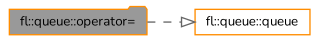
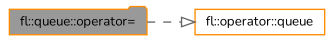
node "fl::queue::queue": label "fl::queue::queue" -> "fl::operator::queue"
